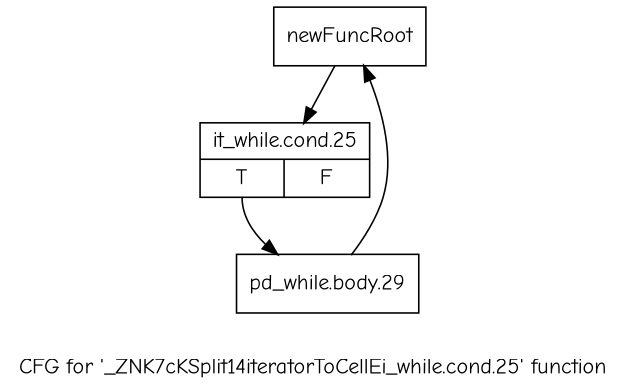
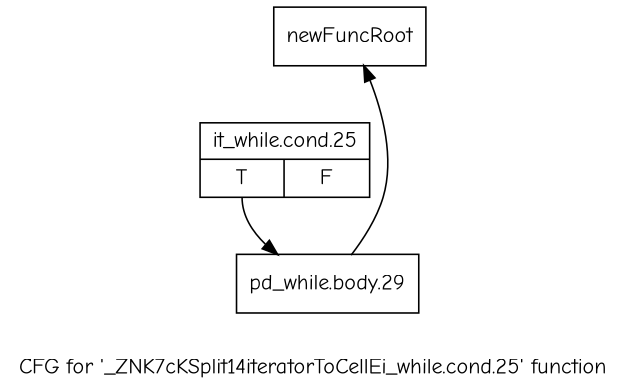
edge "newFuncRoot" -> "it_while.cond.25": removed
